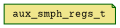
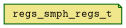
node "aux_smph_regs_t": label "aux_smph_regs_t" -> "regs_smph_regs_t"
